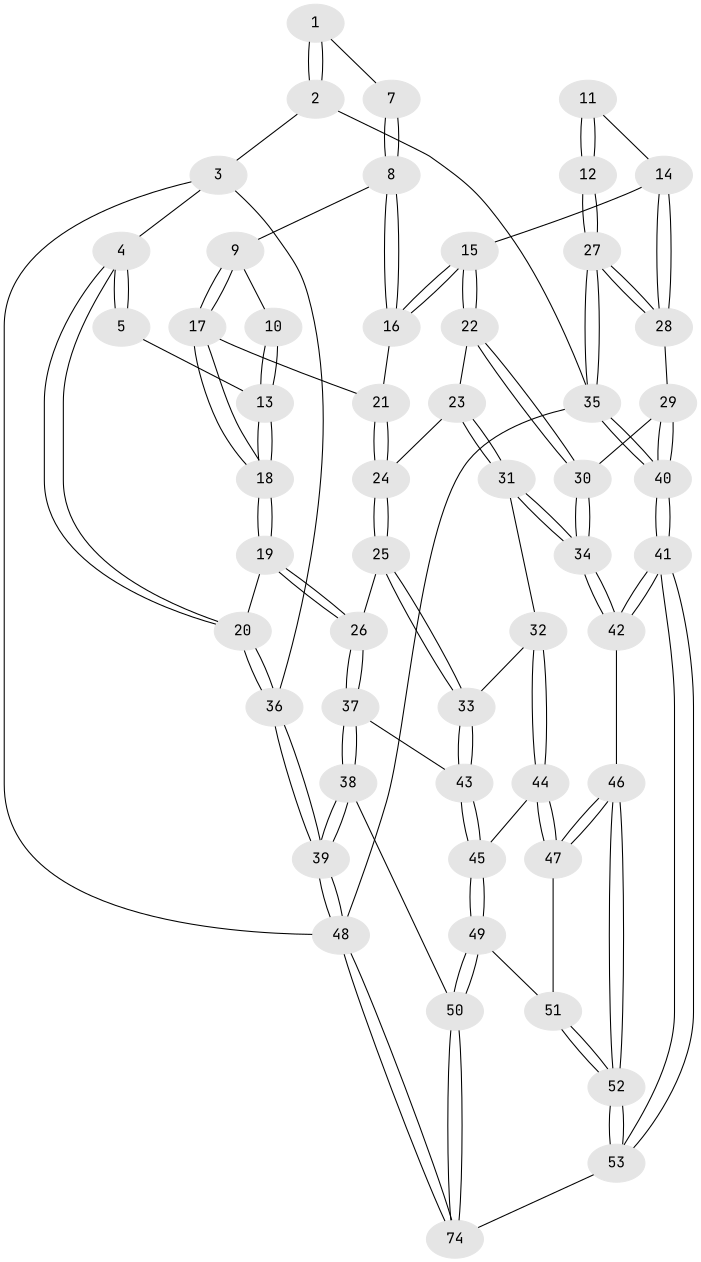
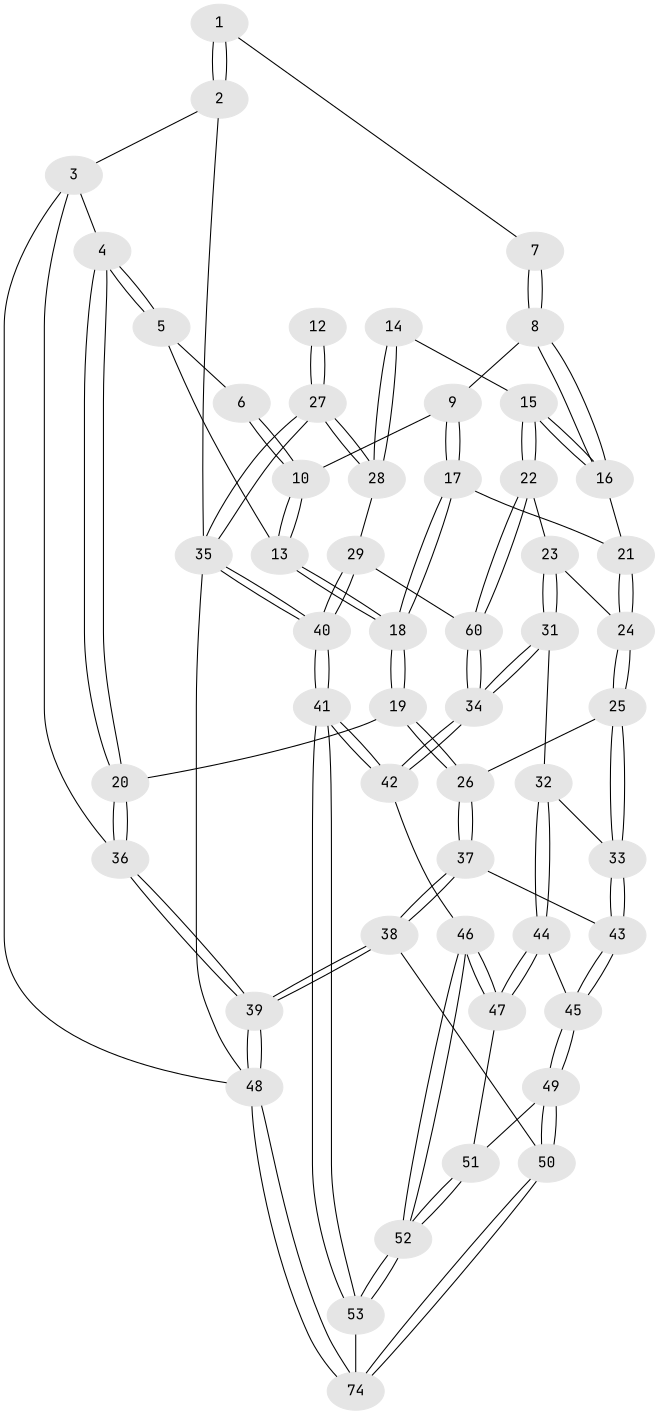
node "11": removed
node "6": added
node "30": label "30" -> "60"
